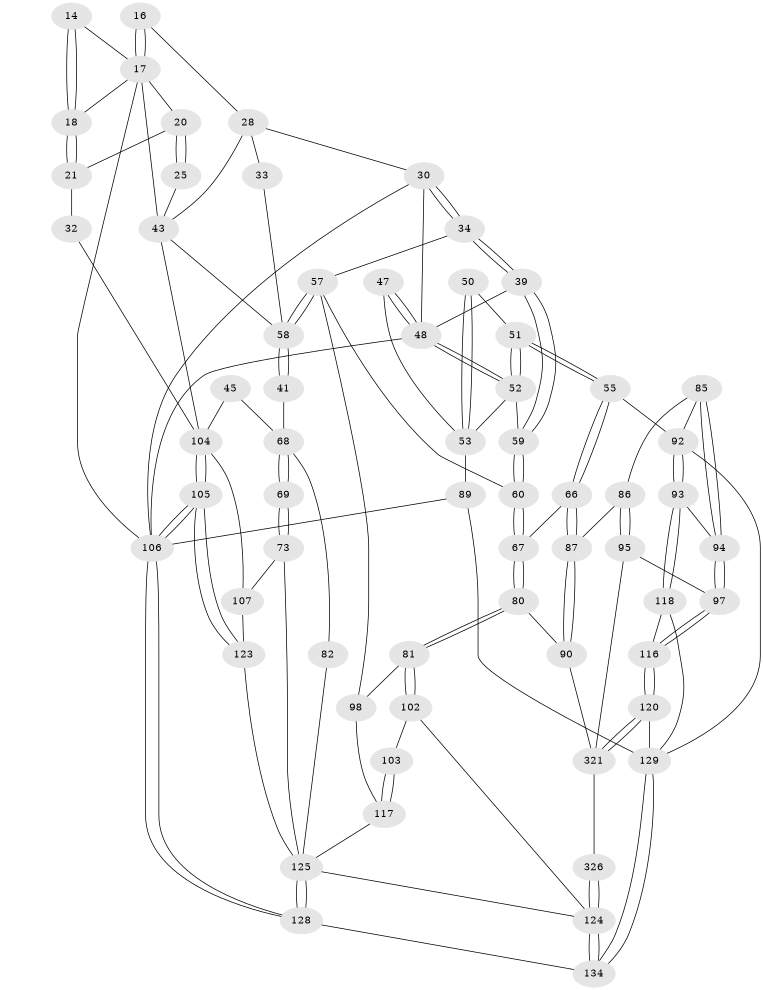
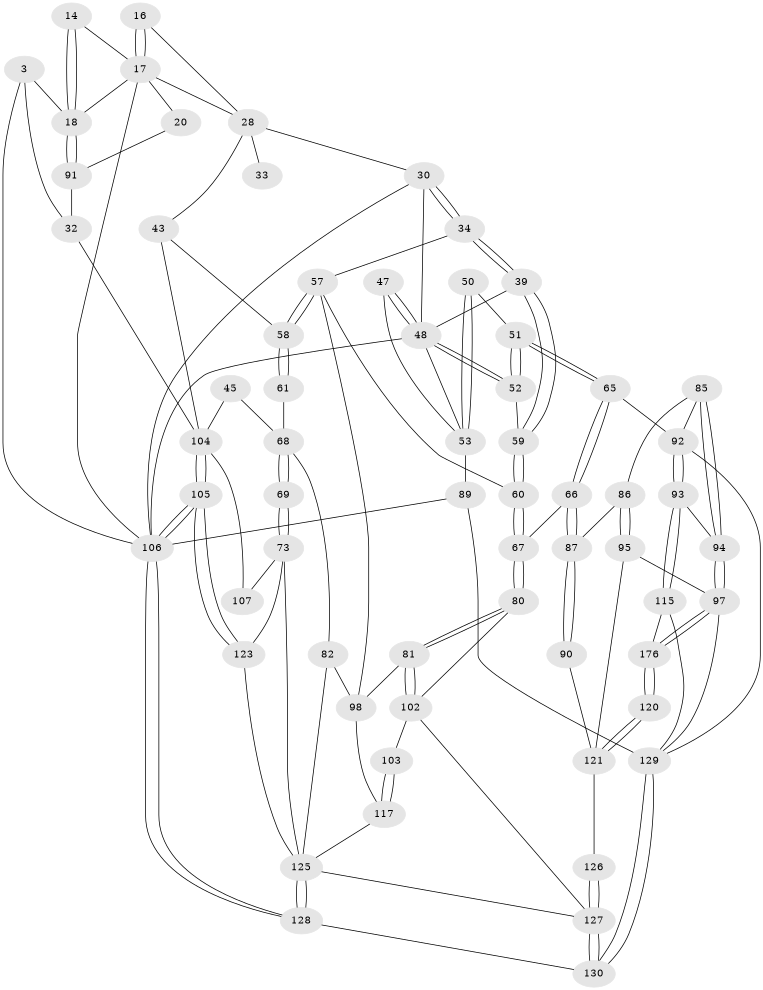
node "3": added
edge "17" -- "43": now "17" -- "28"
node "21": label "21" -> "91"
node "25": removed
edge "33" -- "58": removed
node "41": label "41" -> "61"
node "55": label "55" -> "65"
edge "52" -- "53": now "48" -- "53"
node "118": label "118" -> "115"
edge "107" -- "123": now "73" -- "123"
edge "80" -- "90": now "80" -- "102"
node "116": label "116" -> "176"
edge "82" -- "98": added
edge "120" -- "129": now "97" -- "129"
node "321": label "321" -> "121"
node "326": label "326" -> "126"
node "124": label "124" -> "127"
node "134": label "134" -> "130"
